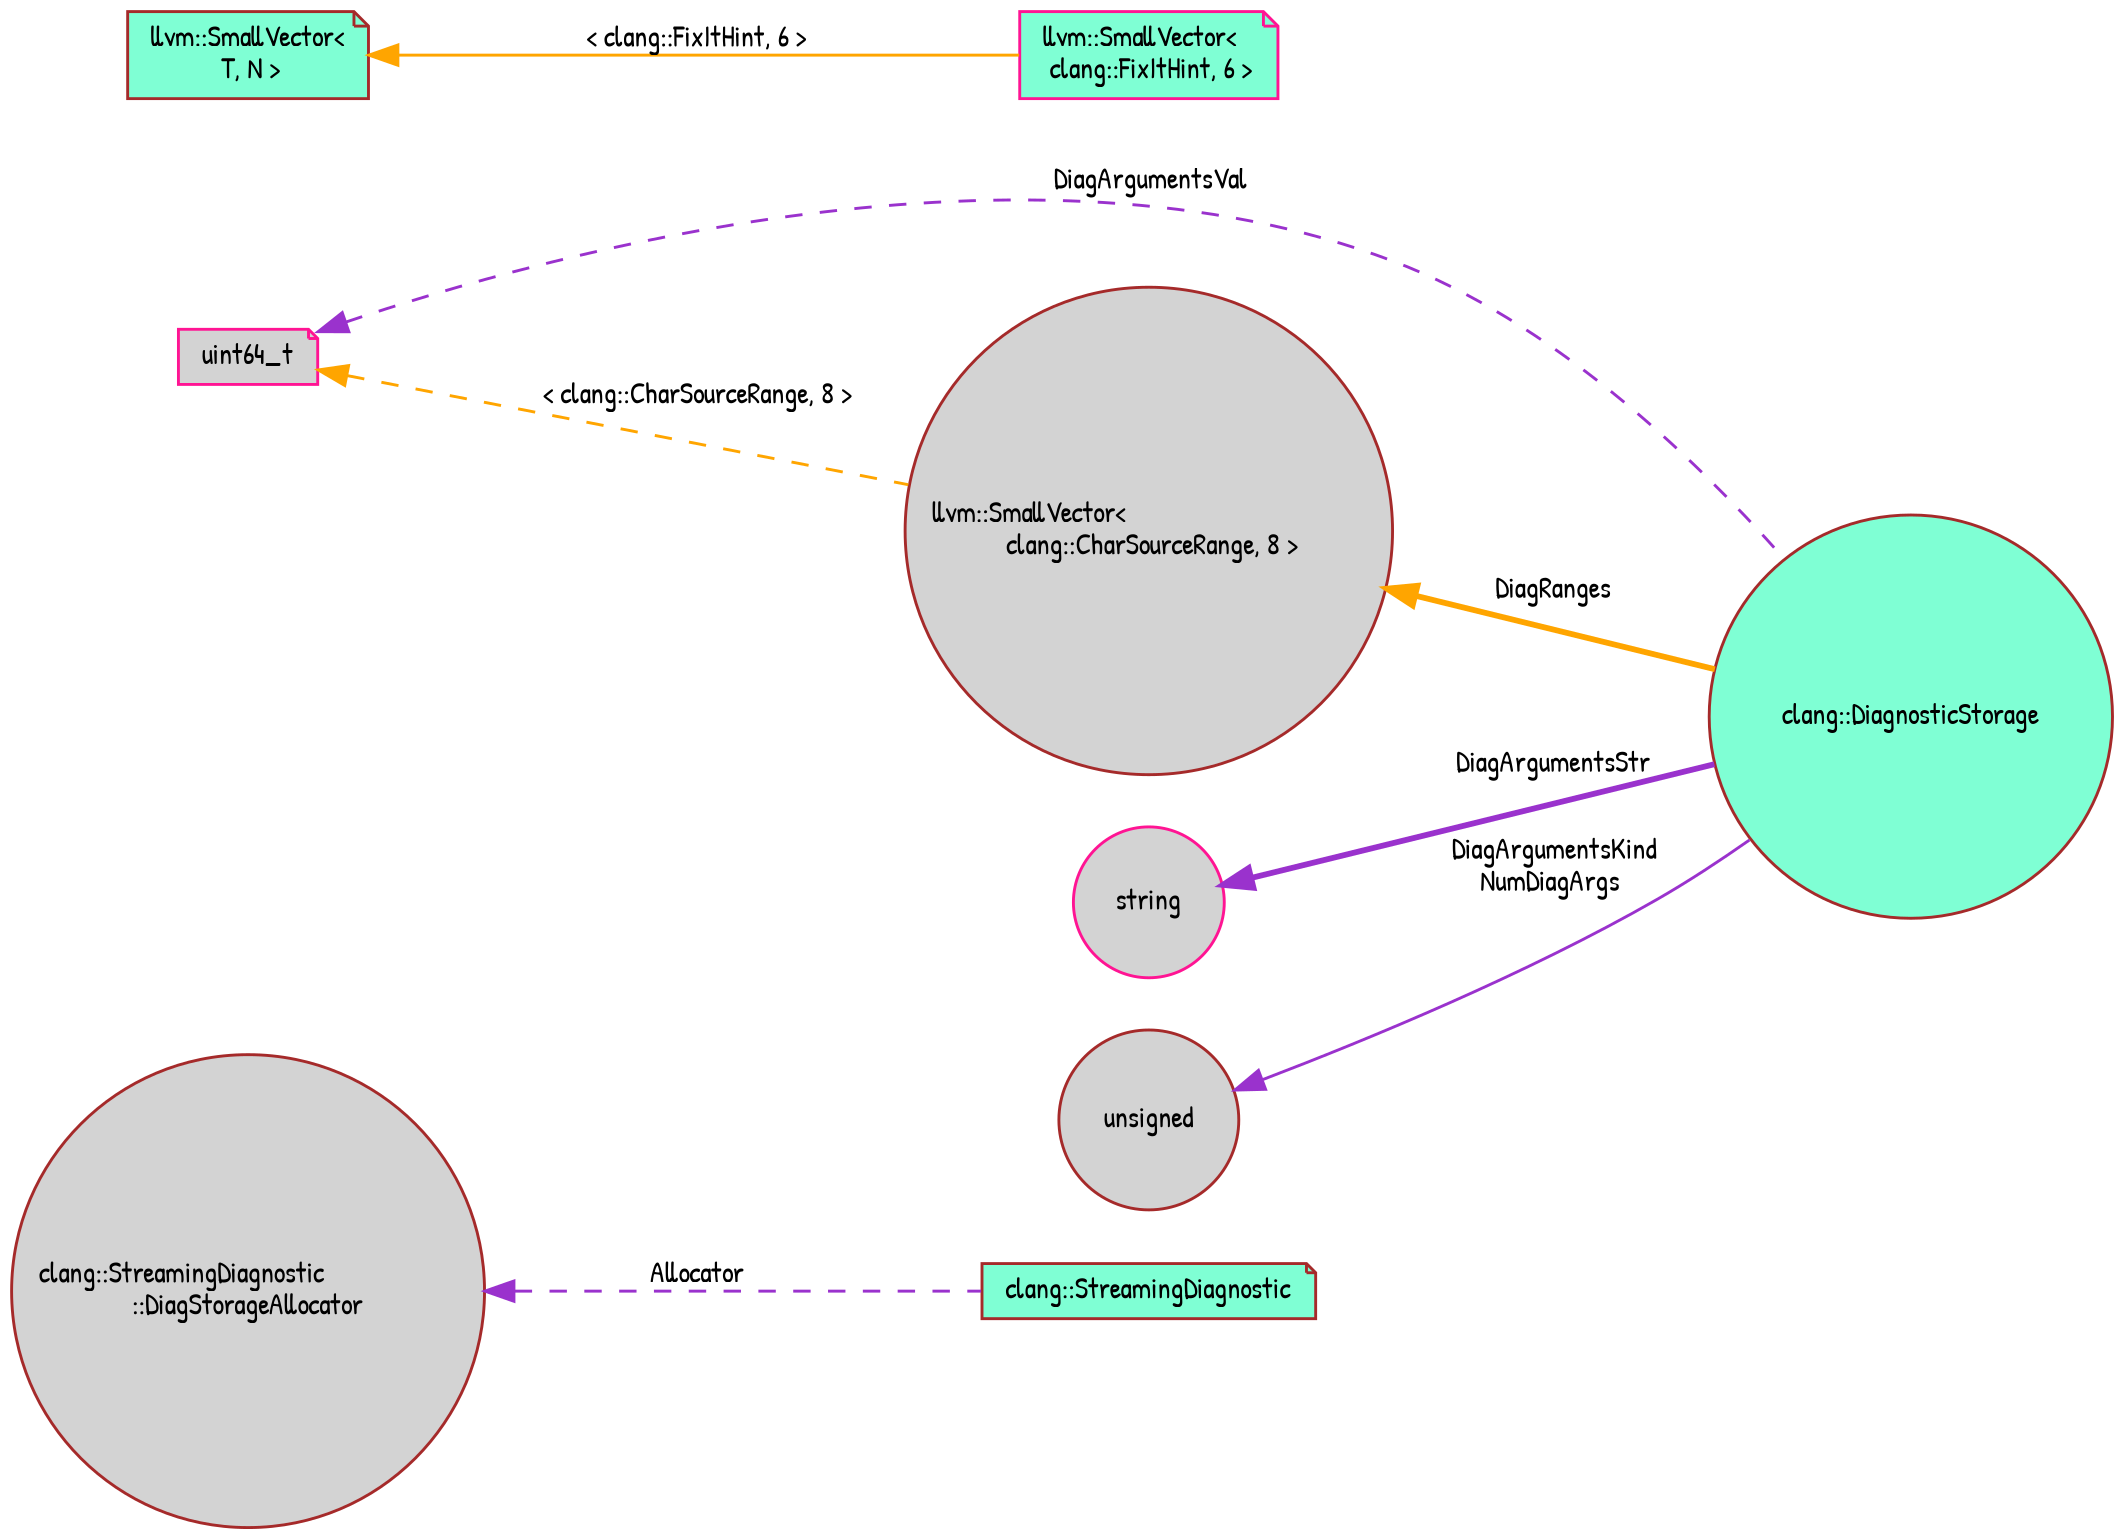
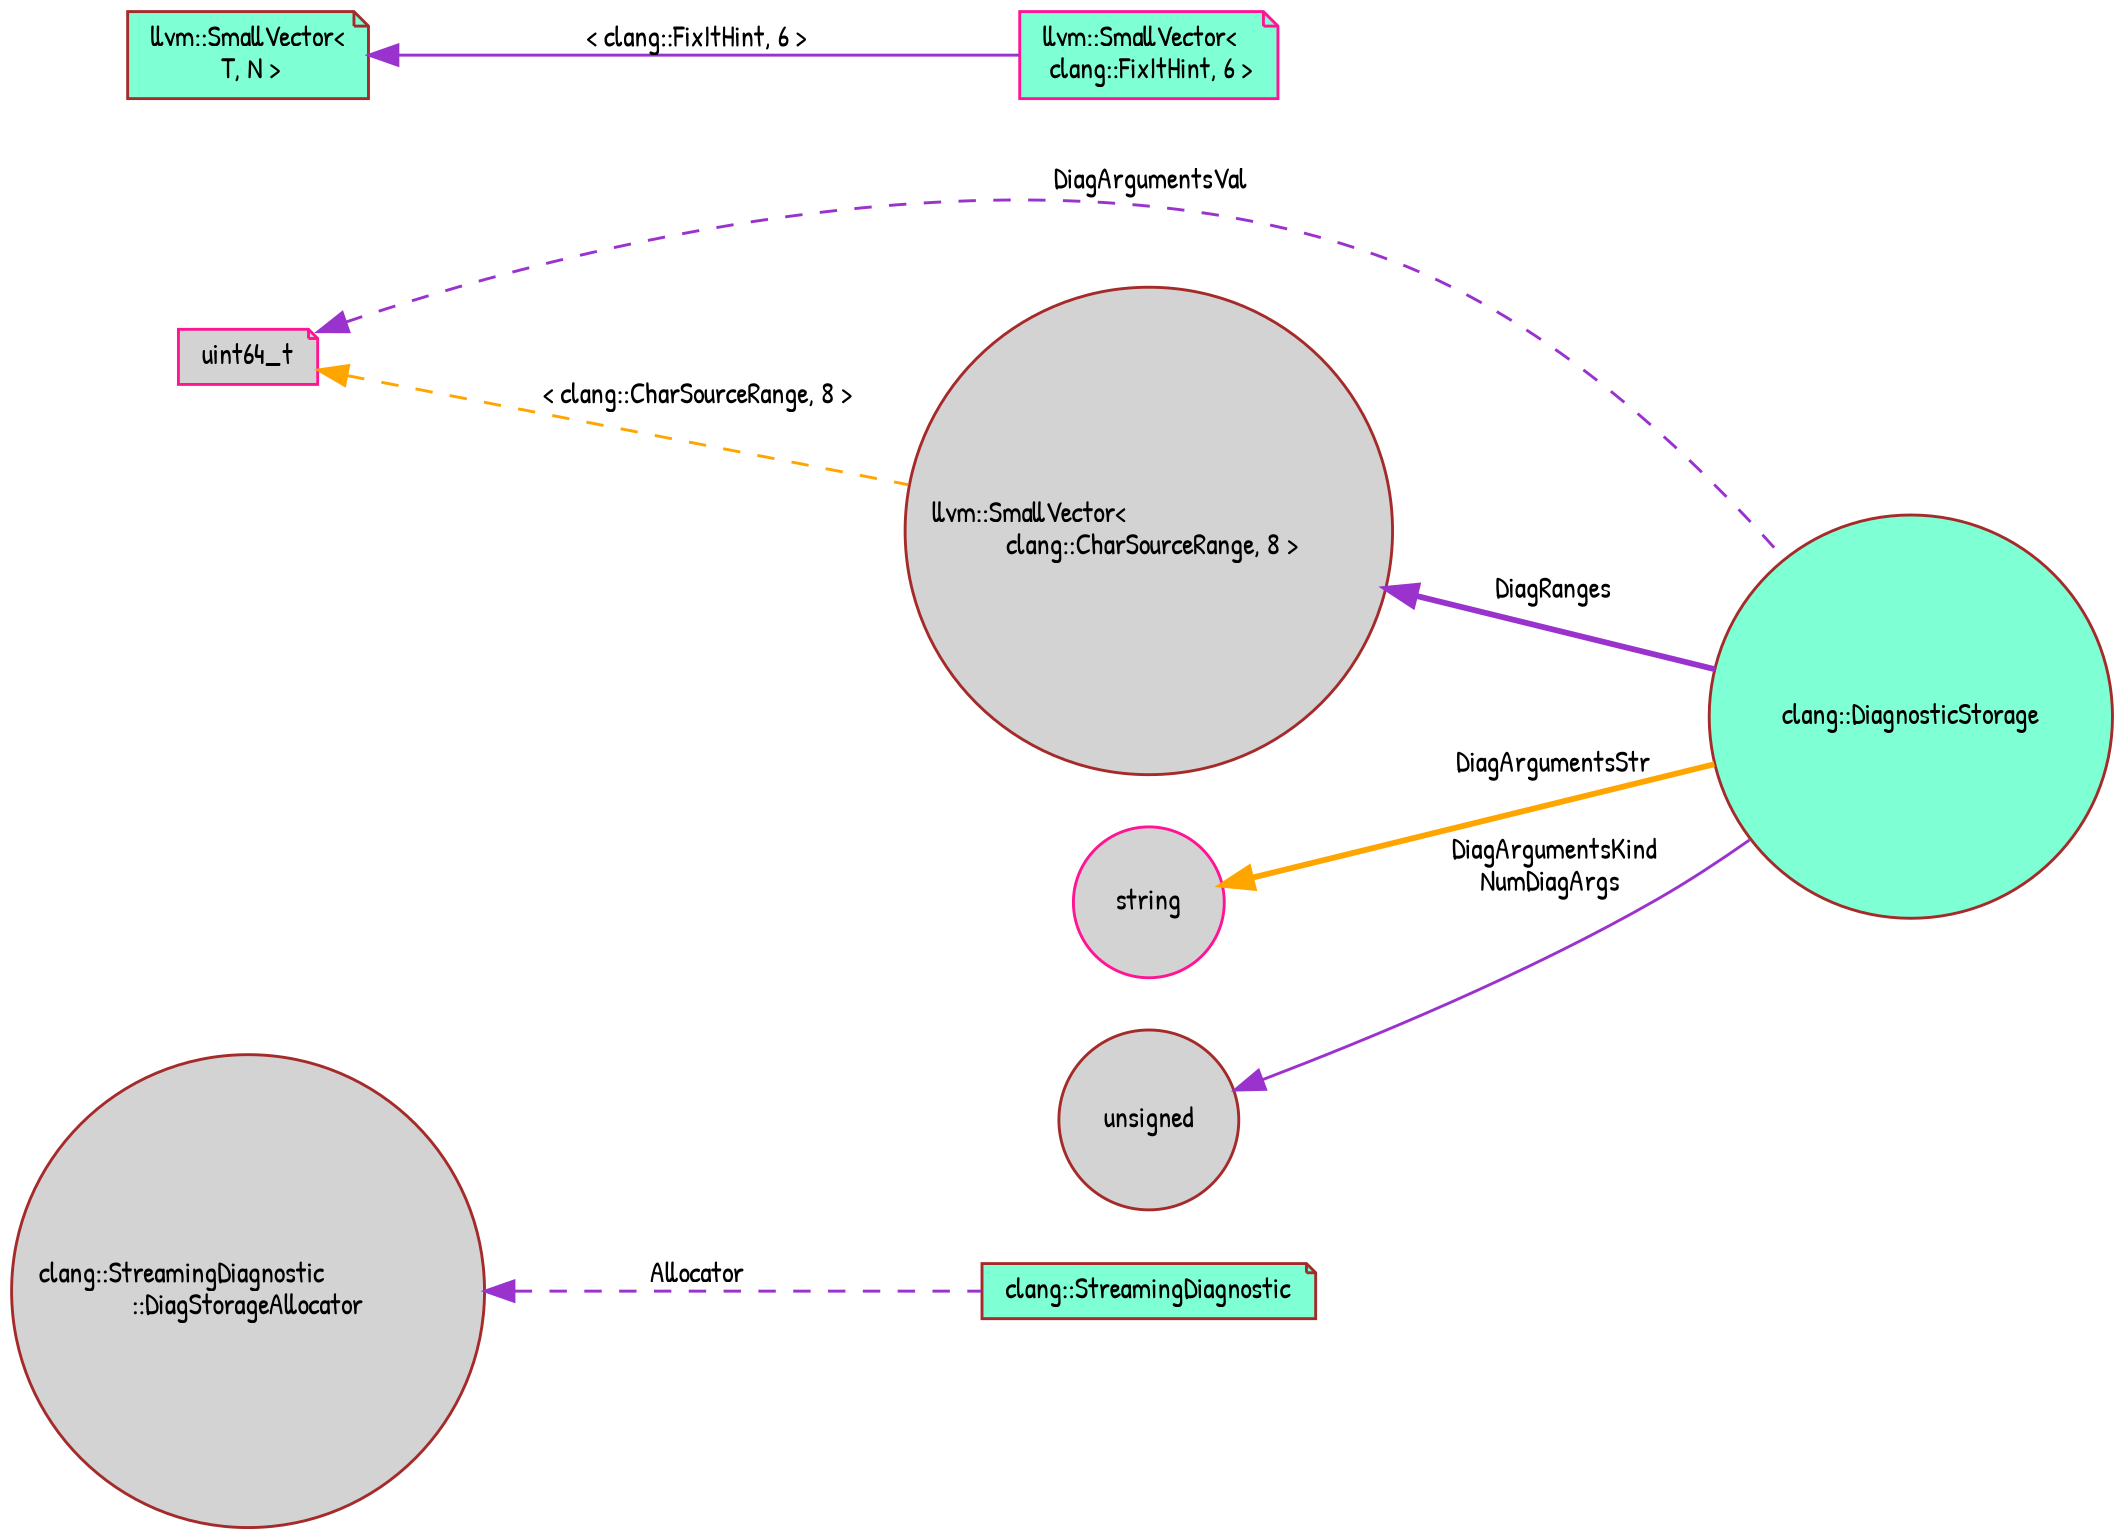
edge "llvm::SmallVector< clang::FixItHint, 6 >" -> "llvm::SmallVector< T, N >": color orange -> darkorchid3
edge "clang::DiagnosticStorage" -> "llvm::SmallVector< clang::CharSourceRange, 8 >": color orange -> darkorchid3
edge "clang::DiagnosticStorage" -> "string": color darkorchid3 -> orange
